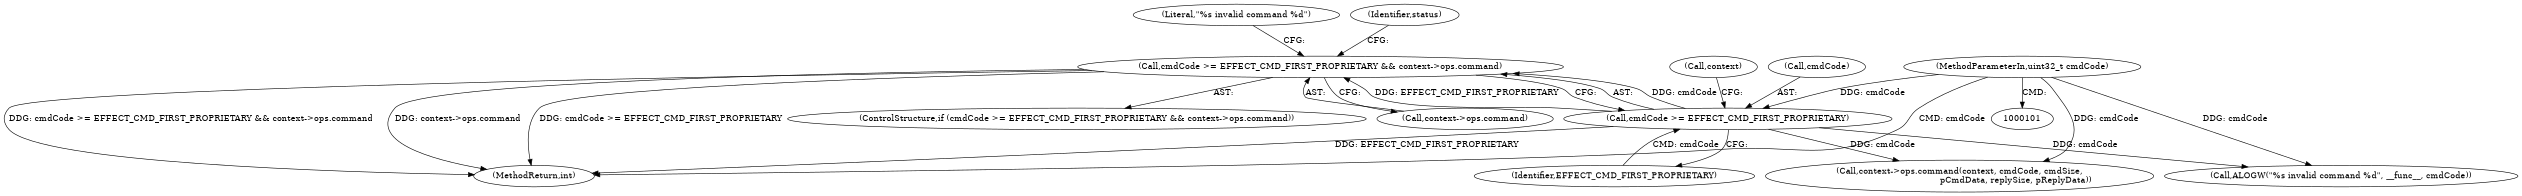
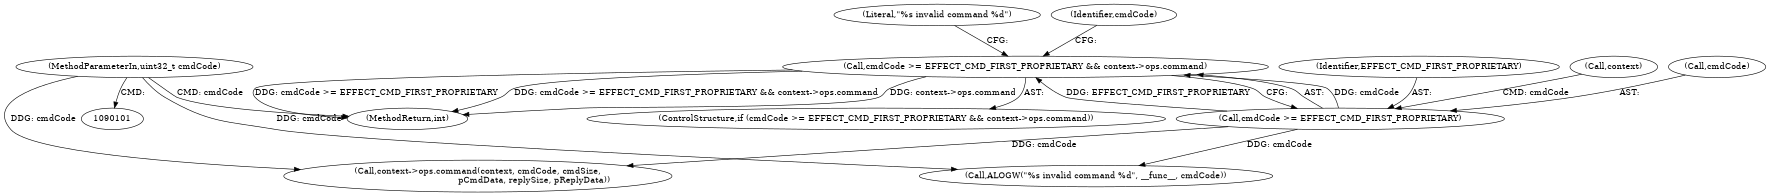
node "(Identifier,status)": label "(Identifier,status)" -> "(Identifier,cmdCode)"
edge "(MethodParameterIn,uint32_t cmdCode)" -> "(Call,cmdCode >= EFFECT_CMD_FIRST_PROPRIETARY)": removed, label "DDG: cmdCode"
edge "(Call,context)" -> "(Call,cmdCode >= EFFECT_CMD_FIRST_PROPRIETARY)": label "CFG: " -> "CMD: cmdCode"
node "(Call,context->ops.command)": removed
node "1000101": label "1000101" -> "1090101"
edge "(Identifier,EFFECT_CMD_FIRST_PROPRIETARY)" -> "(Call,cmdCode >= EFFECT_CMD_FIRST_PROPRIETARY)": label "CMD: cmdCode" -> "AST: "
edge "(Call,cmdCode >= EFFECT_CMD_FIRST_PROPRIETARY)" -> "(MethodReturn,int)": removed, label "DDG: EFFECT_CMD_FIRST_PROPRIETARY"
edge "(Call,cmdCode >= EFFECT_CMD_FIRST_PROPRIETARY)" -> "(Identifier,EFFECT_CMD_FIRST_PROPRIETARY)": removed, label "CFG:"
